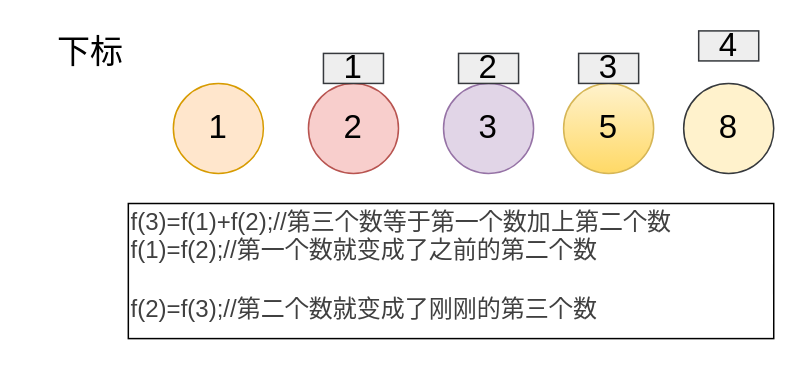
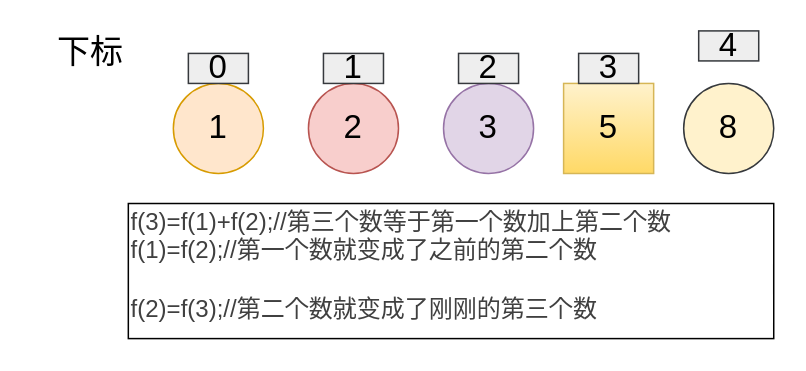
node "0": added
node "5": shape ellipse -> rectangle
